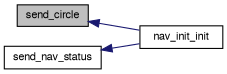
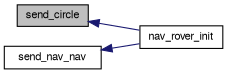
node "nav_init_init": label "nav_init_init" -> "nav_rover_init"
node "send_nav_status": label "send_nav_status" -> "send_nav_nav"
